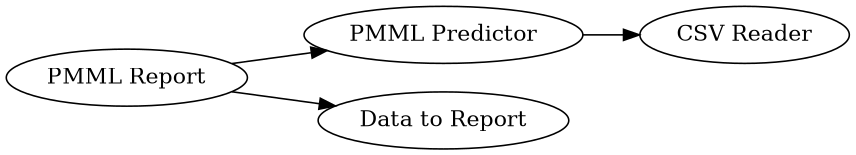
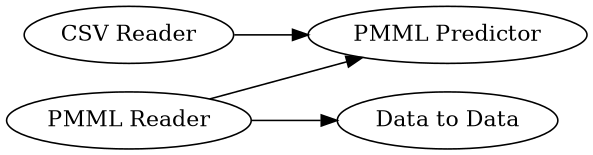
edge "PMML Predictor" -> "CSV Reader": reversed
node "PMML Report": label "PMML Report" -> "PMML Reader"
node "Data to Report": label "Data to Report" -> "Data to Data"
